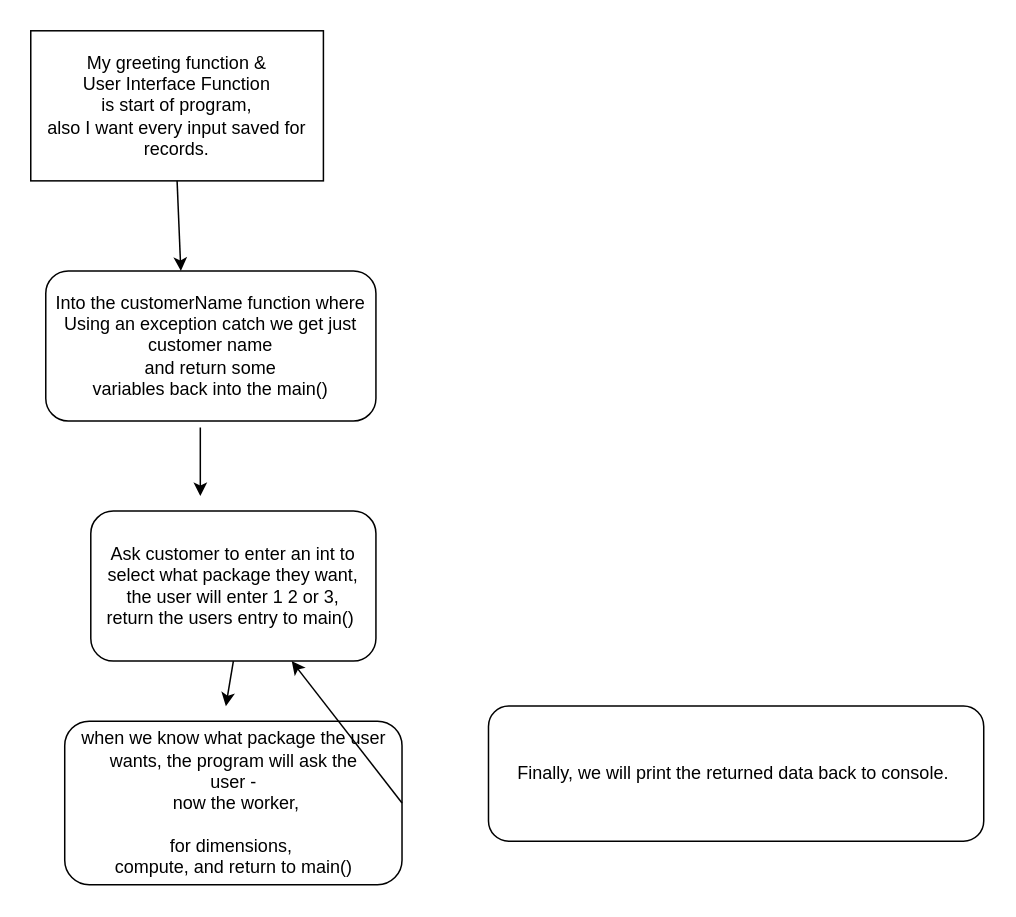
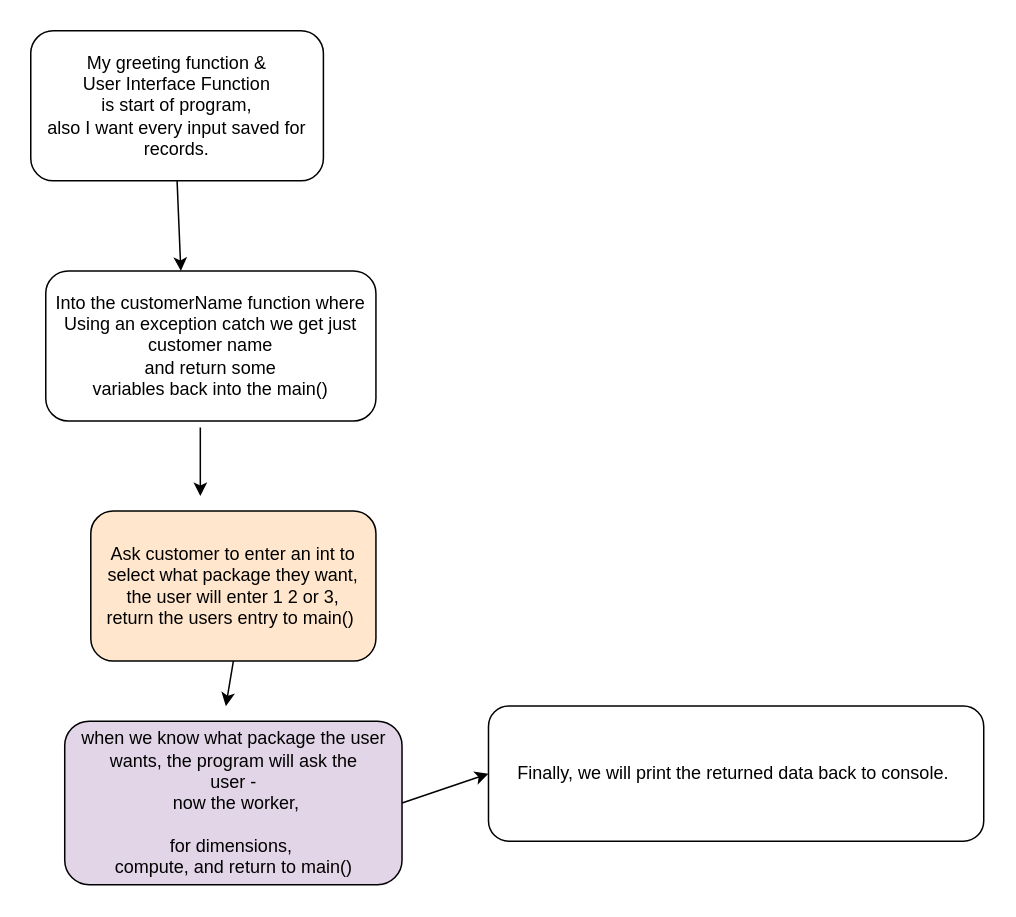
node "My greeting function & User Interface Function is start of program, also I want every input saved for records.": shape rectangle -> rounded rectangle
node "Ask customer to enter an int to select what package they want, the user will enter 1 2 or 3, return the users entry to main()": fillcolor #ffffff -> #ffe6cc
edge "when we know what package the user wants, the program will ask the user - now the worker, for dimensions, compute, and return to main()" -> "Ask customer to enter an int to select what package they want, the user will enter 1 2 or 3, return the users entry to main()": now "when we know what package the user wants, the program will ask the user - now the worker, for dimensions, compute, and return to main()" -> "Finally, we will print the returned data back to console."
node "when we know what package the user wants, the program will ask the user - now the worker, for dimensions, compute, and return to main()": fillcolor #ffffff -> #e1d5e7
